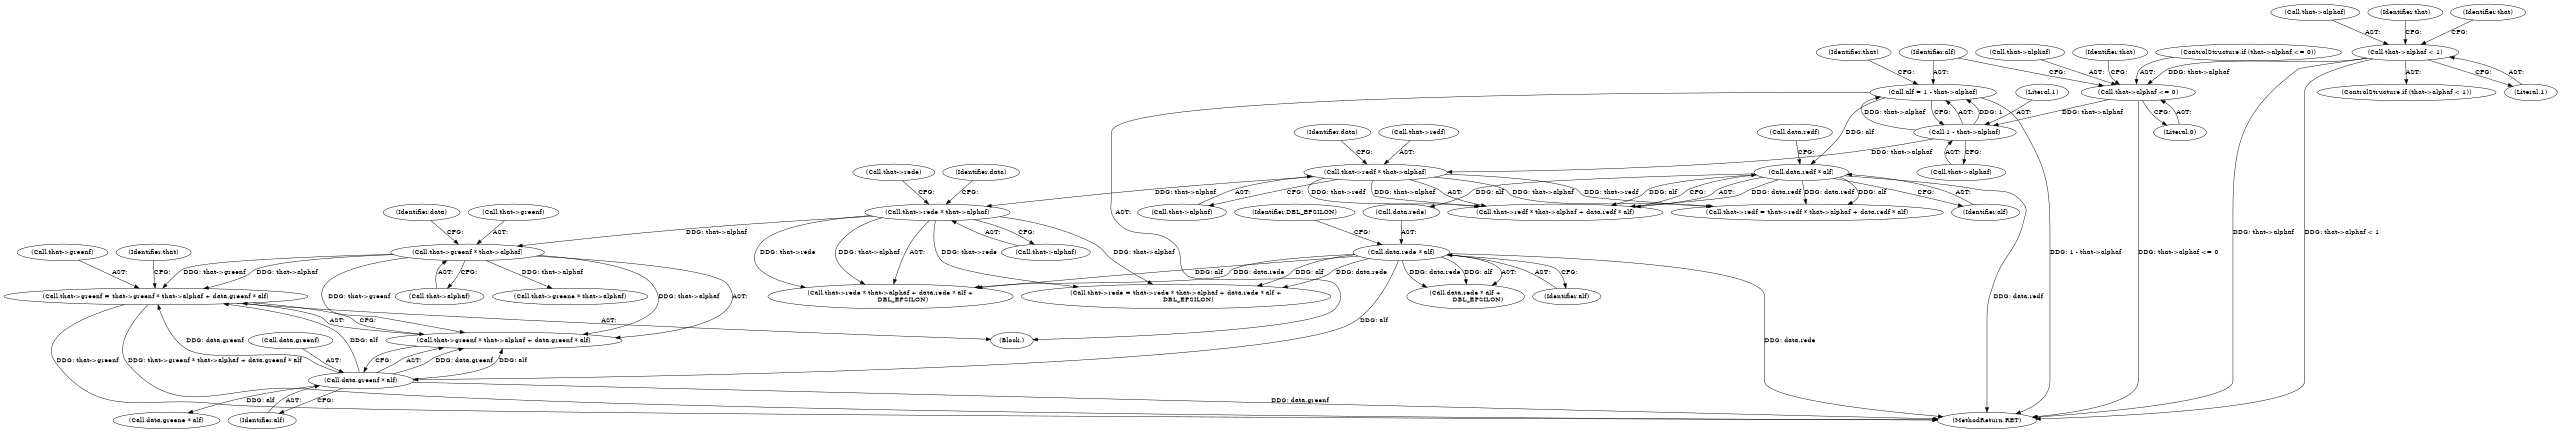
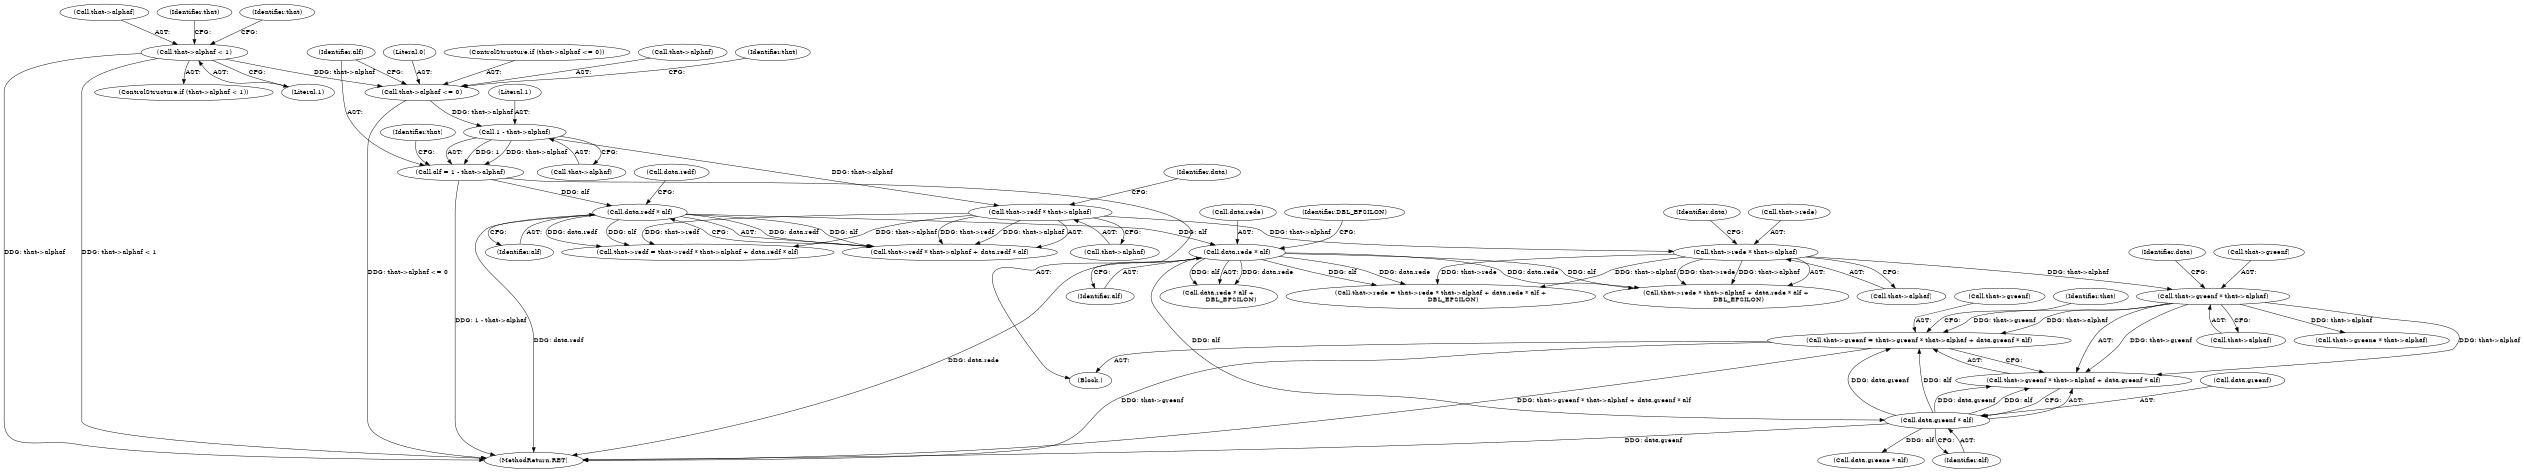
edge "(Call,alf = 1 - that->alphaf)" -> "(Call,1 - that->alphaf)": removed, label "CFG:"
edge "(Call,that->alphaf <= 0)" -> "(Literal,0)": removed, label "CFG:"
node "(Call,that->redf)": removed
edge "(Call,data.redf * alf)" -> "(Call,data.rede)": now "(Call,data.redf * alf)" -> "(Call,data.rede * alf)"
edge "(Call,that->rede)" -> "(Call,that->rede * that->alphaf)": label "CFG: " -> "AST: "
